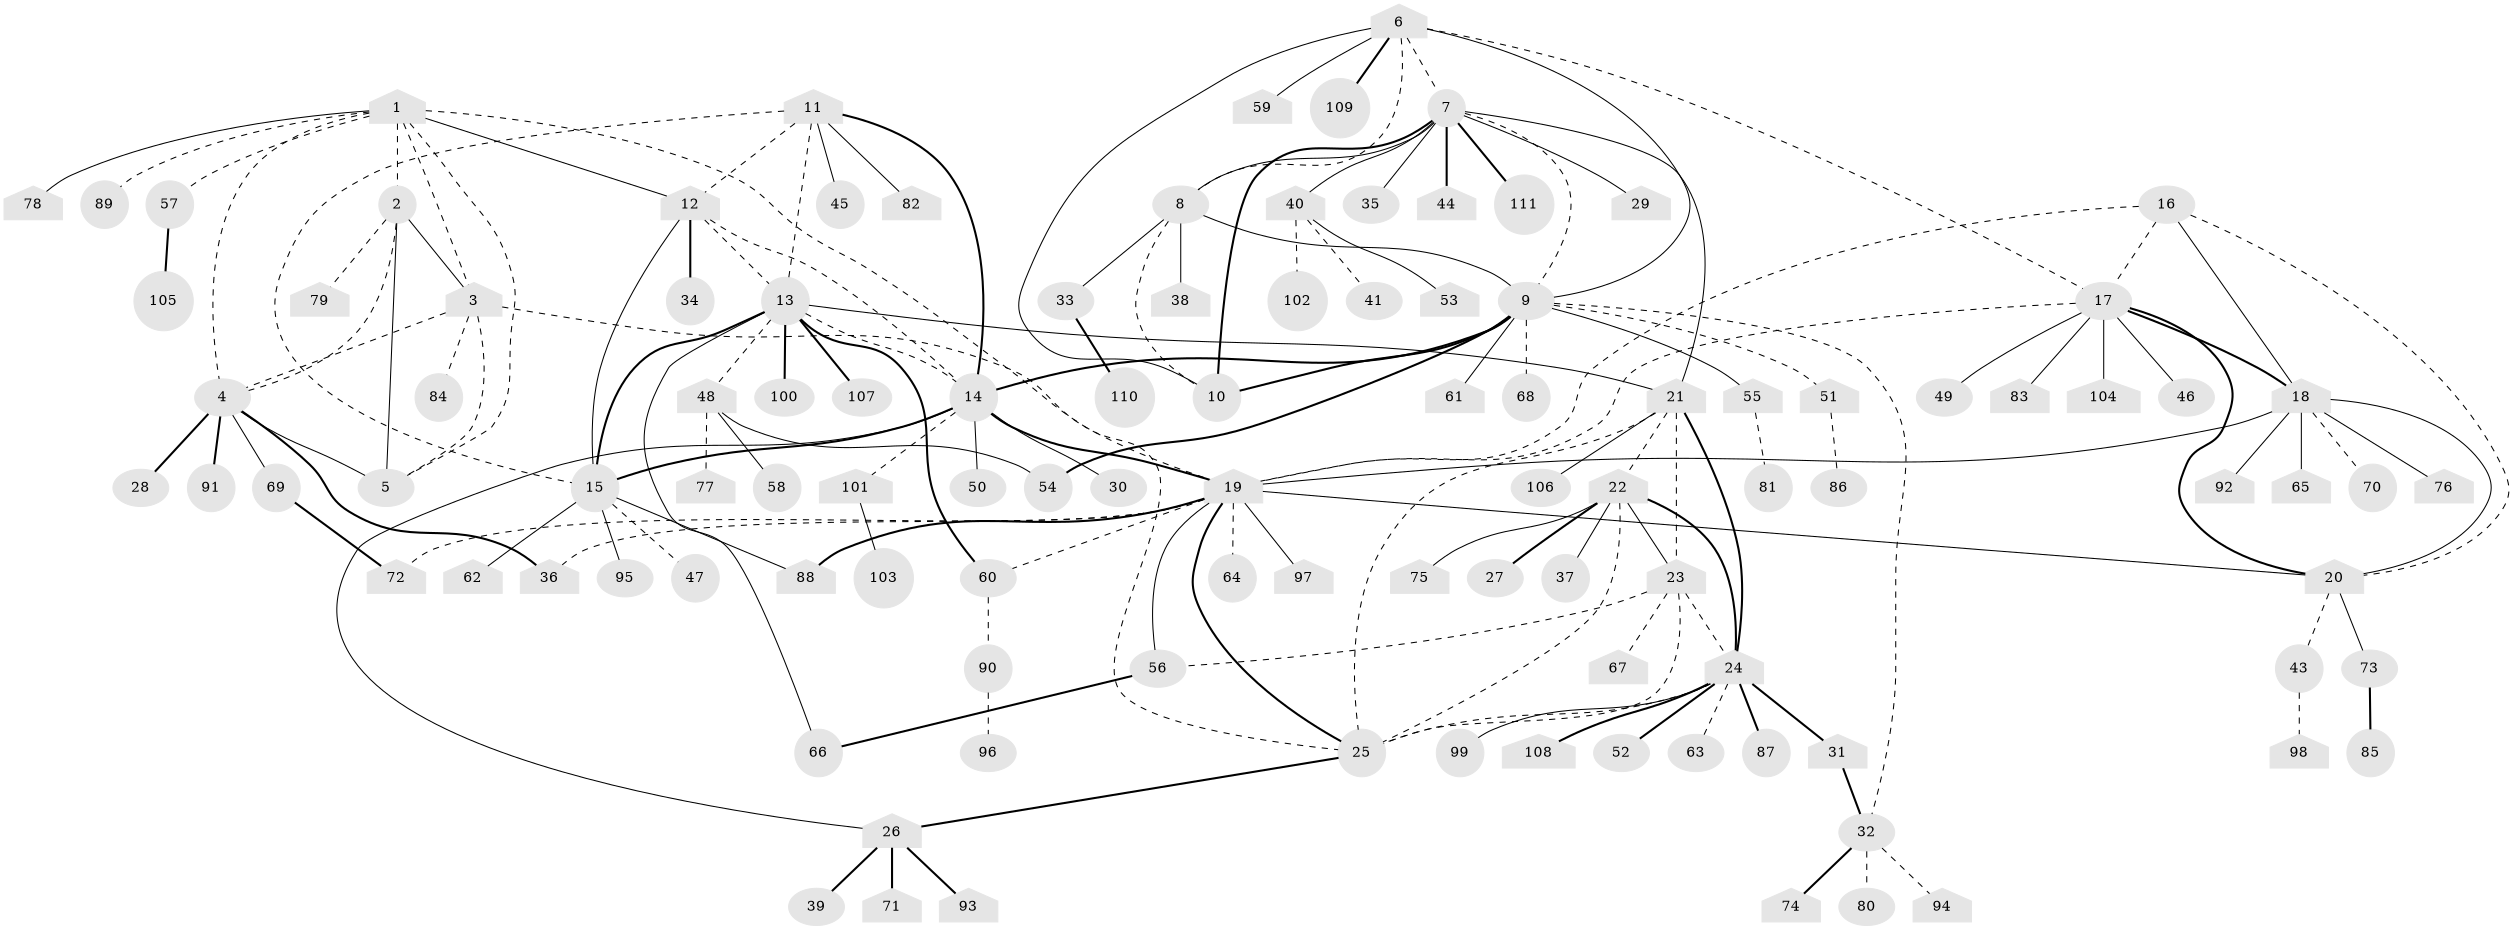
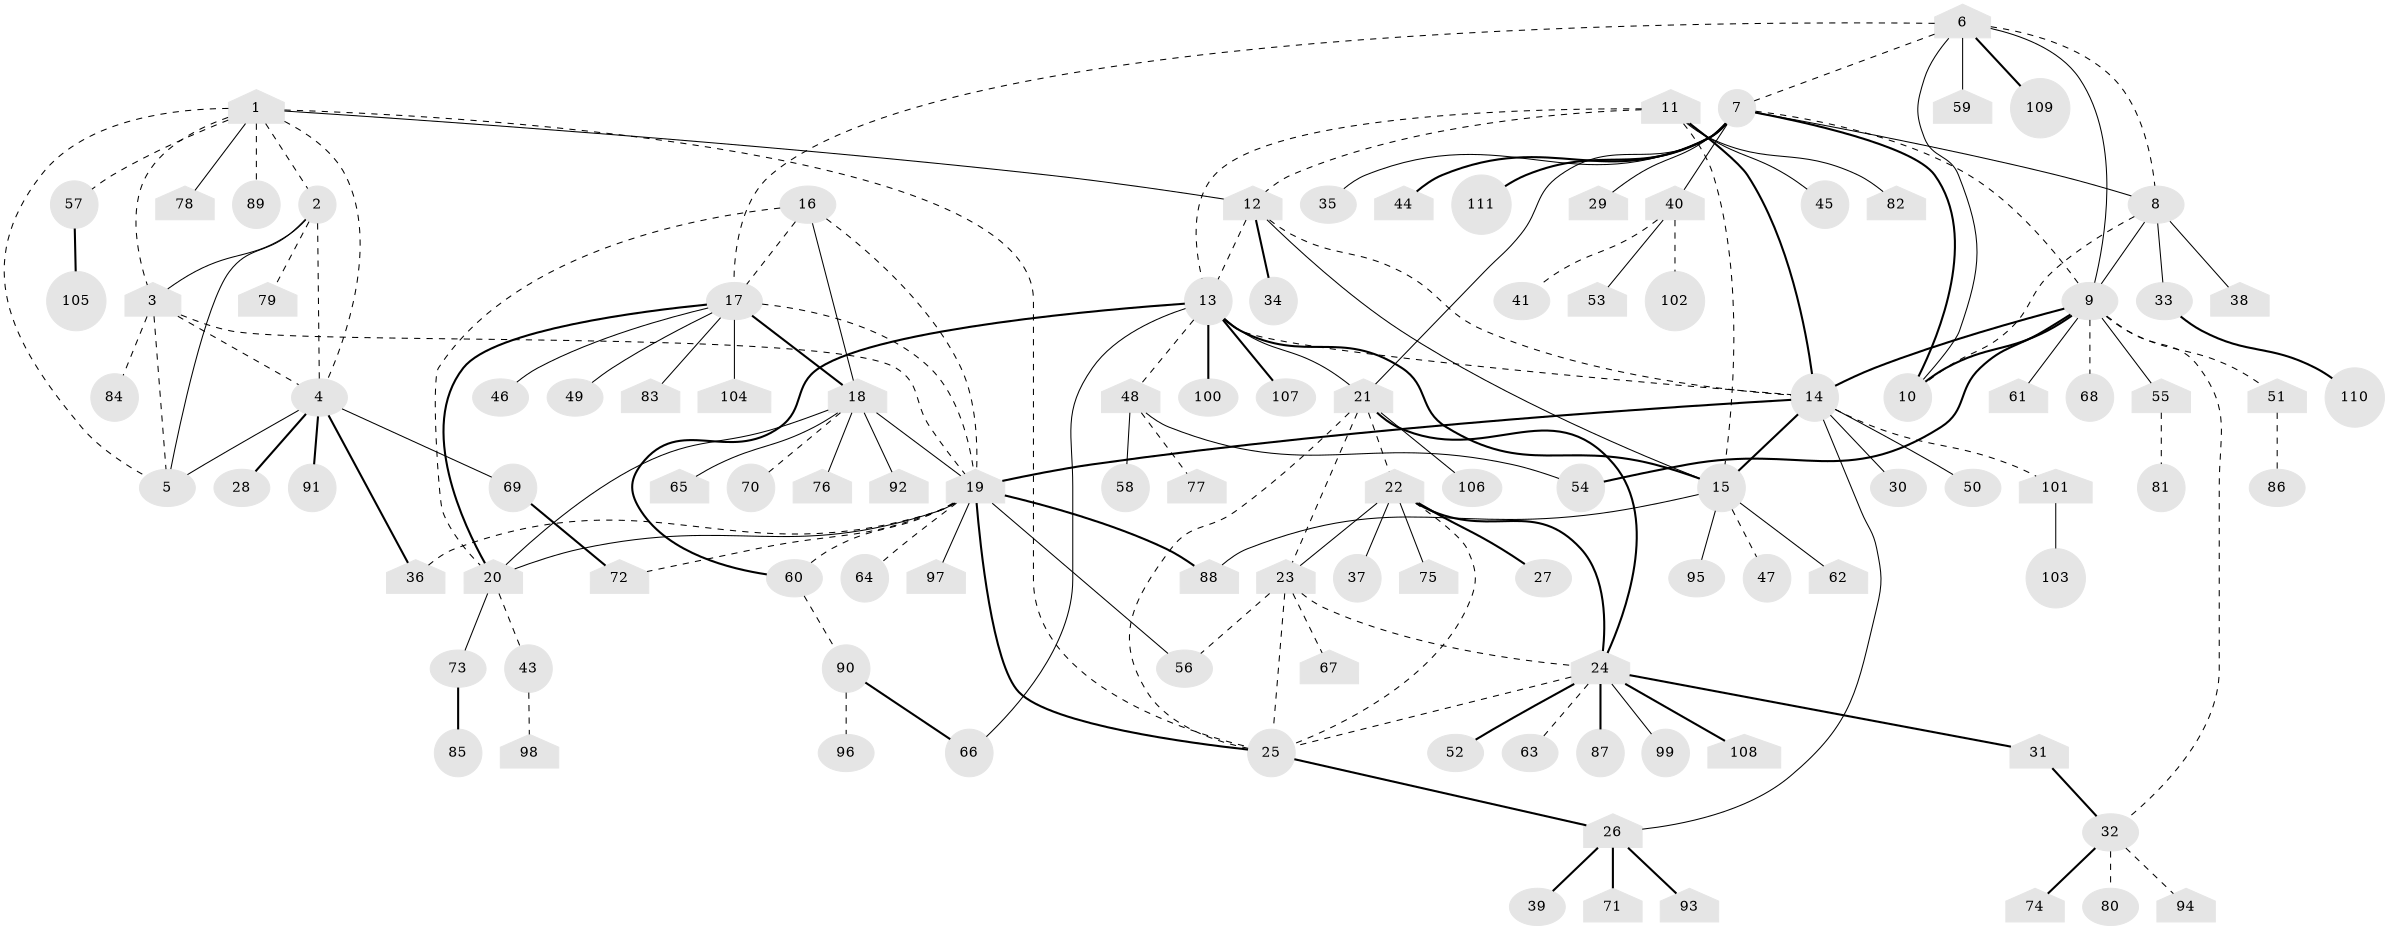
edge "56" -- "66": now "90" -- "66"
